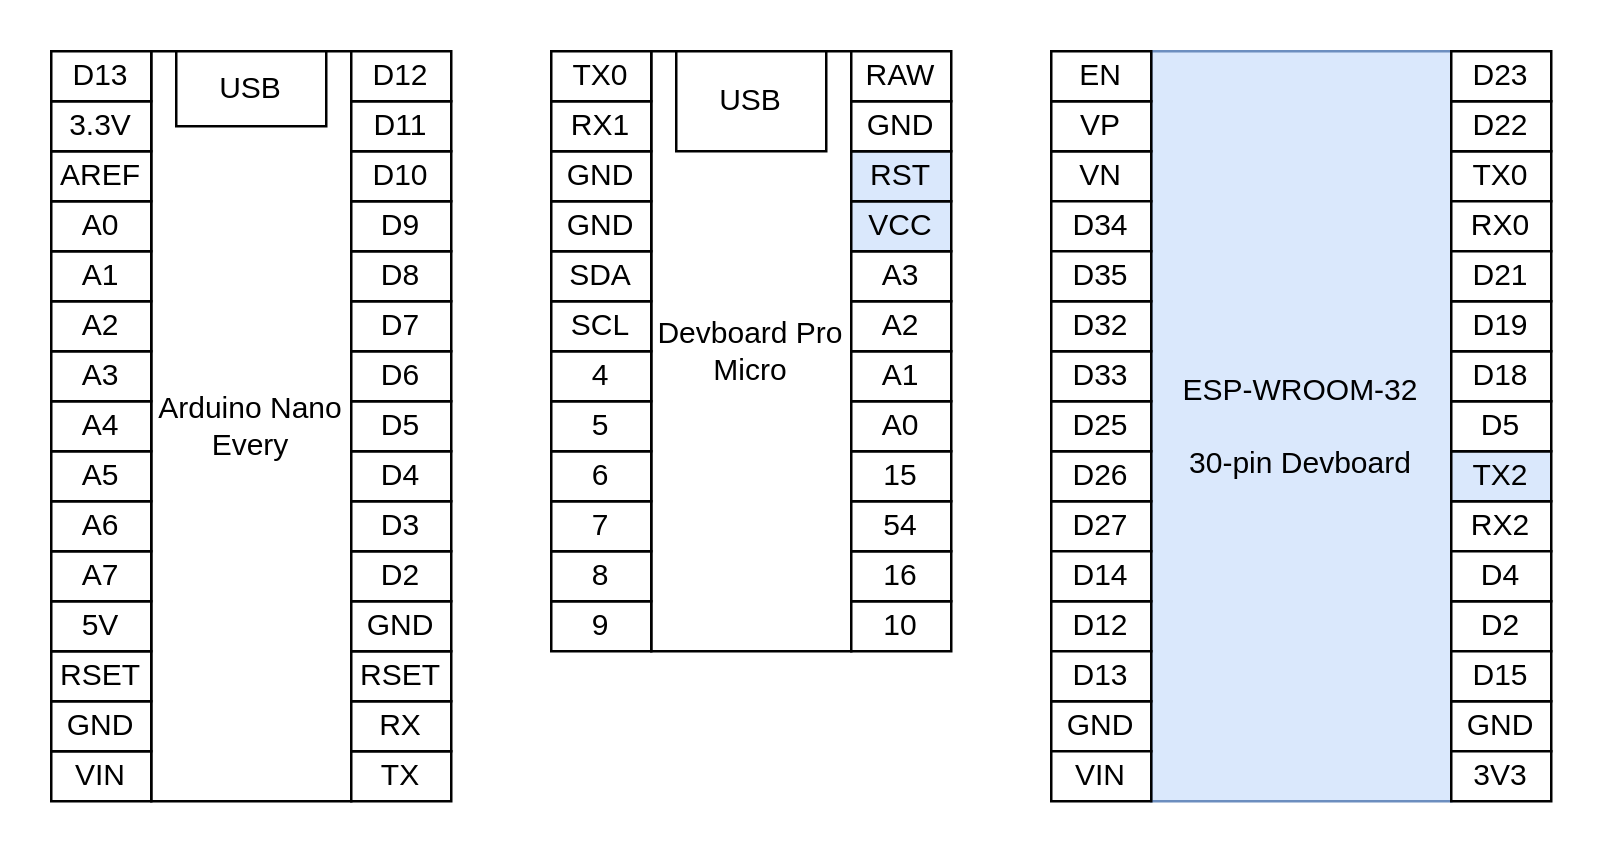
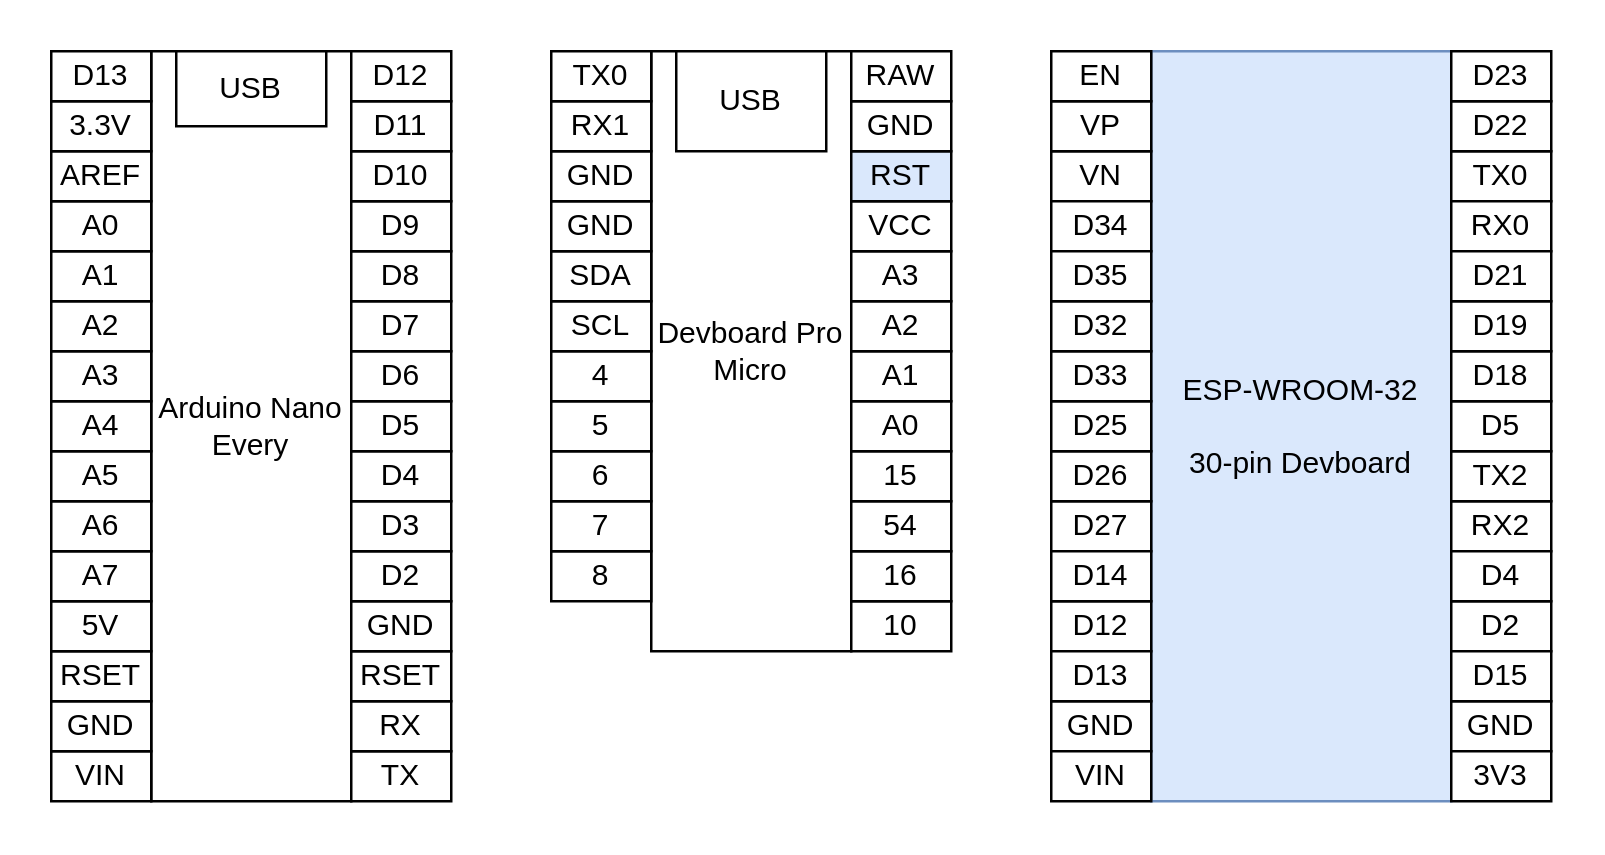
node "VCC": fillcolor #dae8fc -> #ffffff
node "TX2": fillcolor #dae8fc -> #ffffff
node "9": removed
